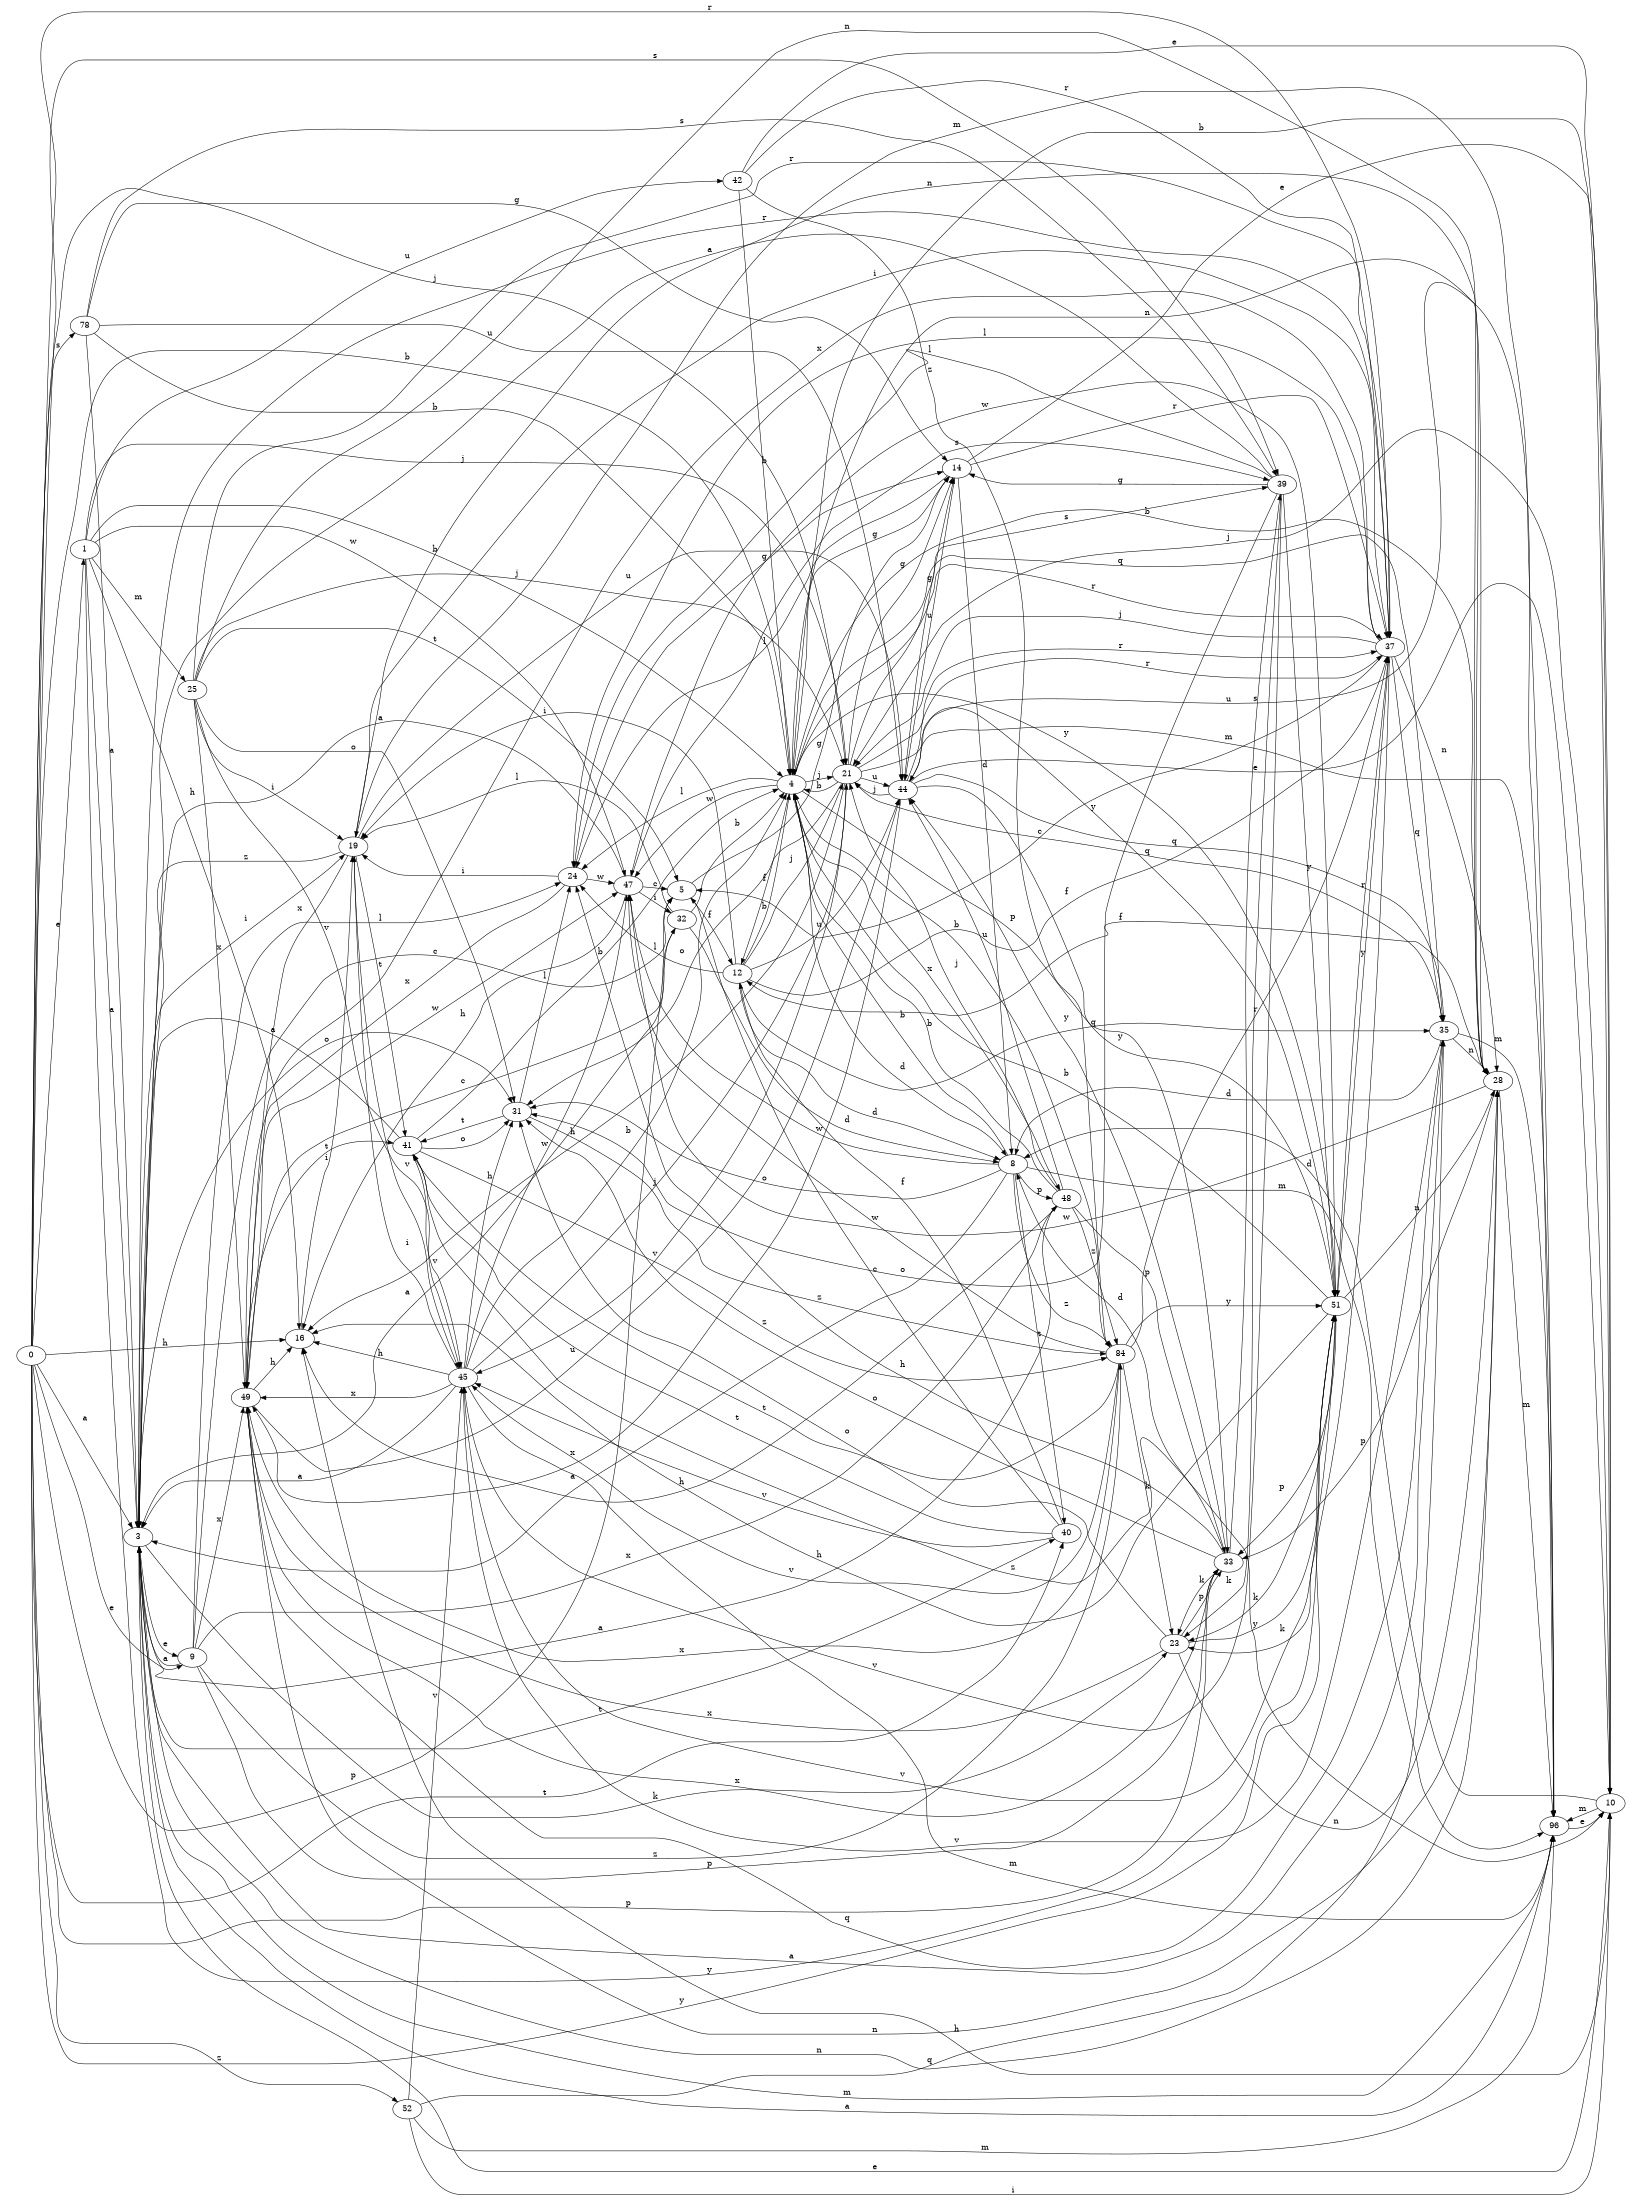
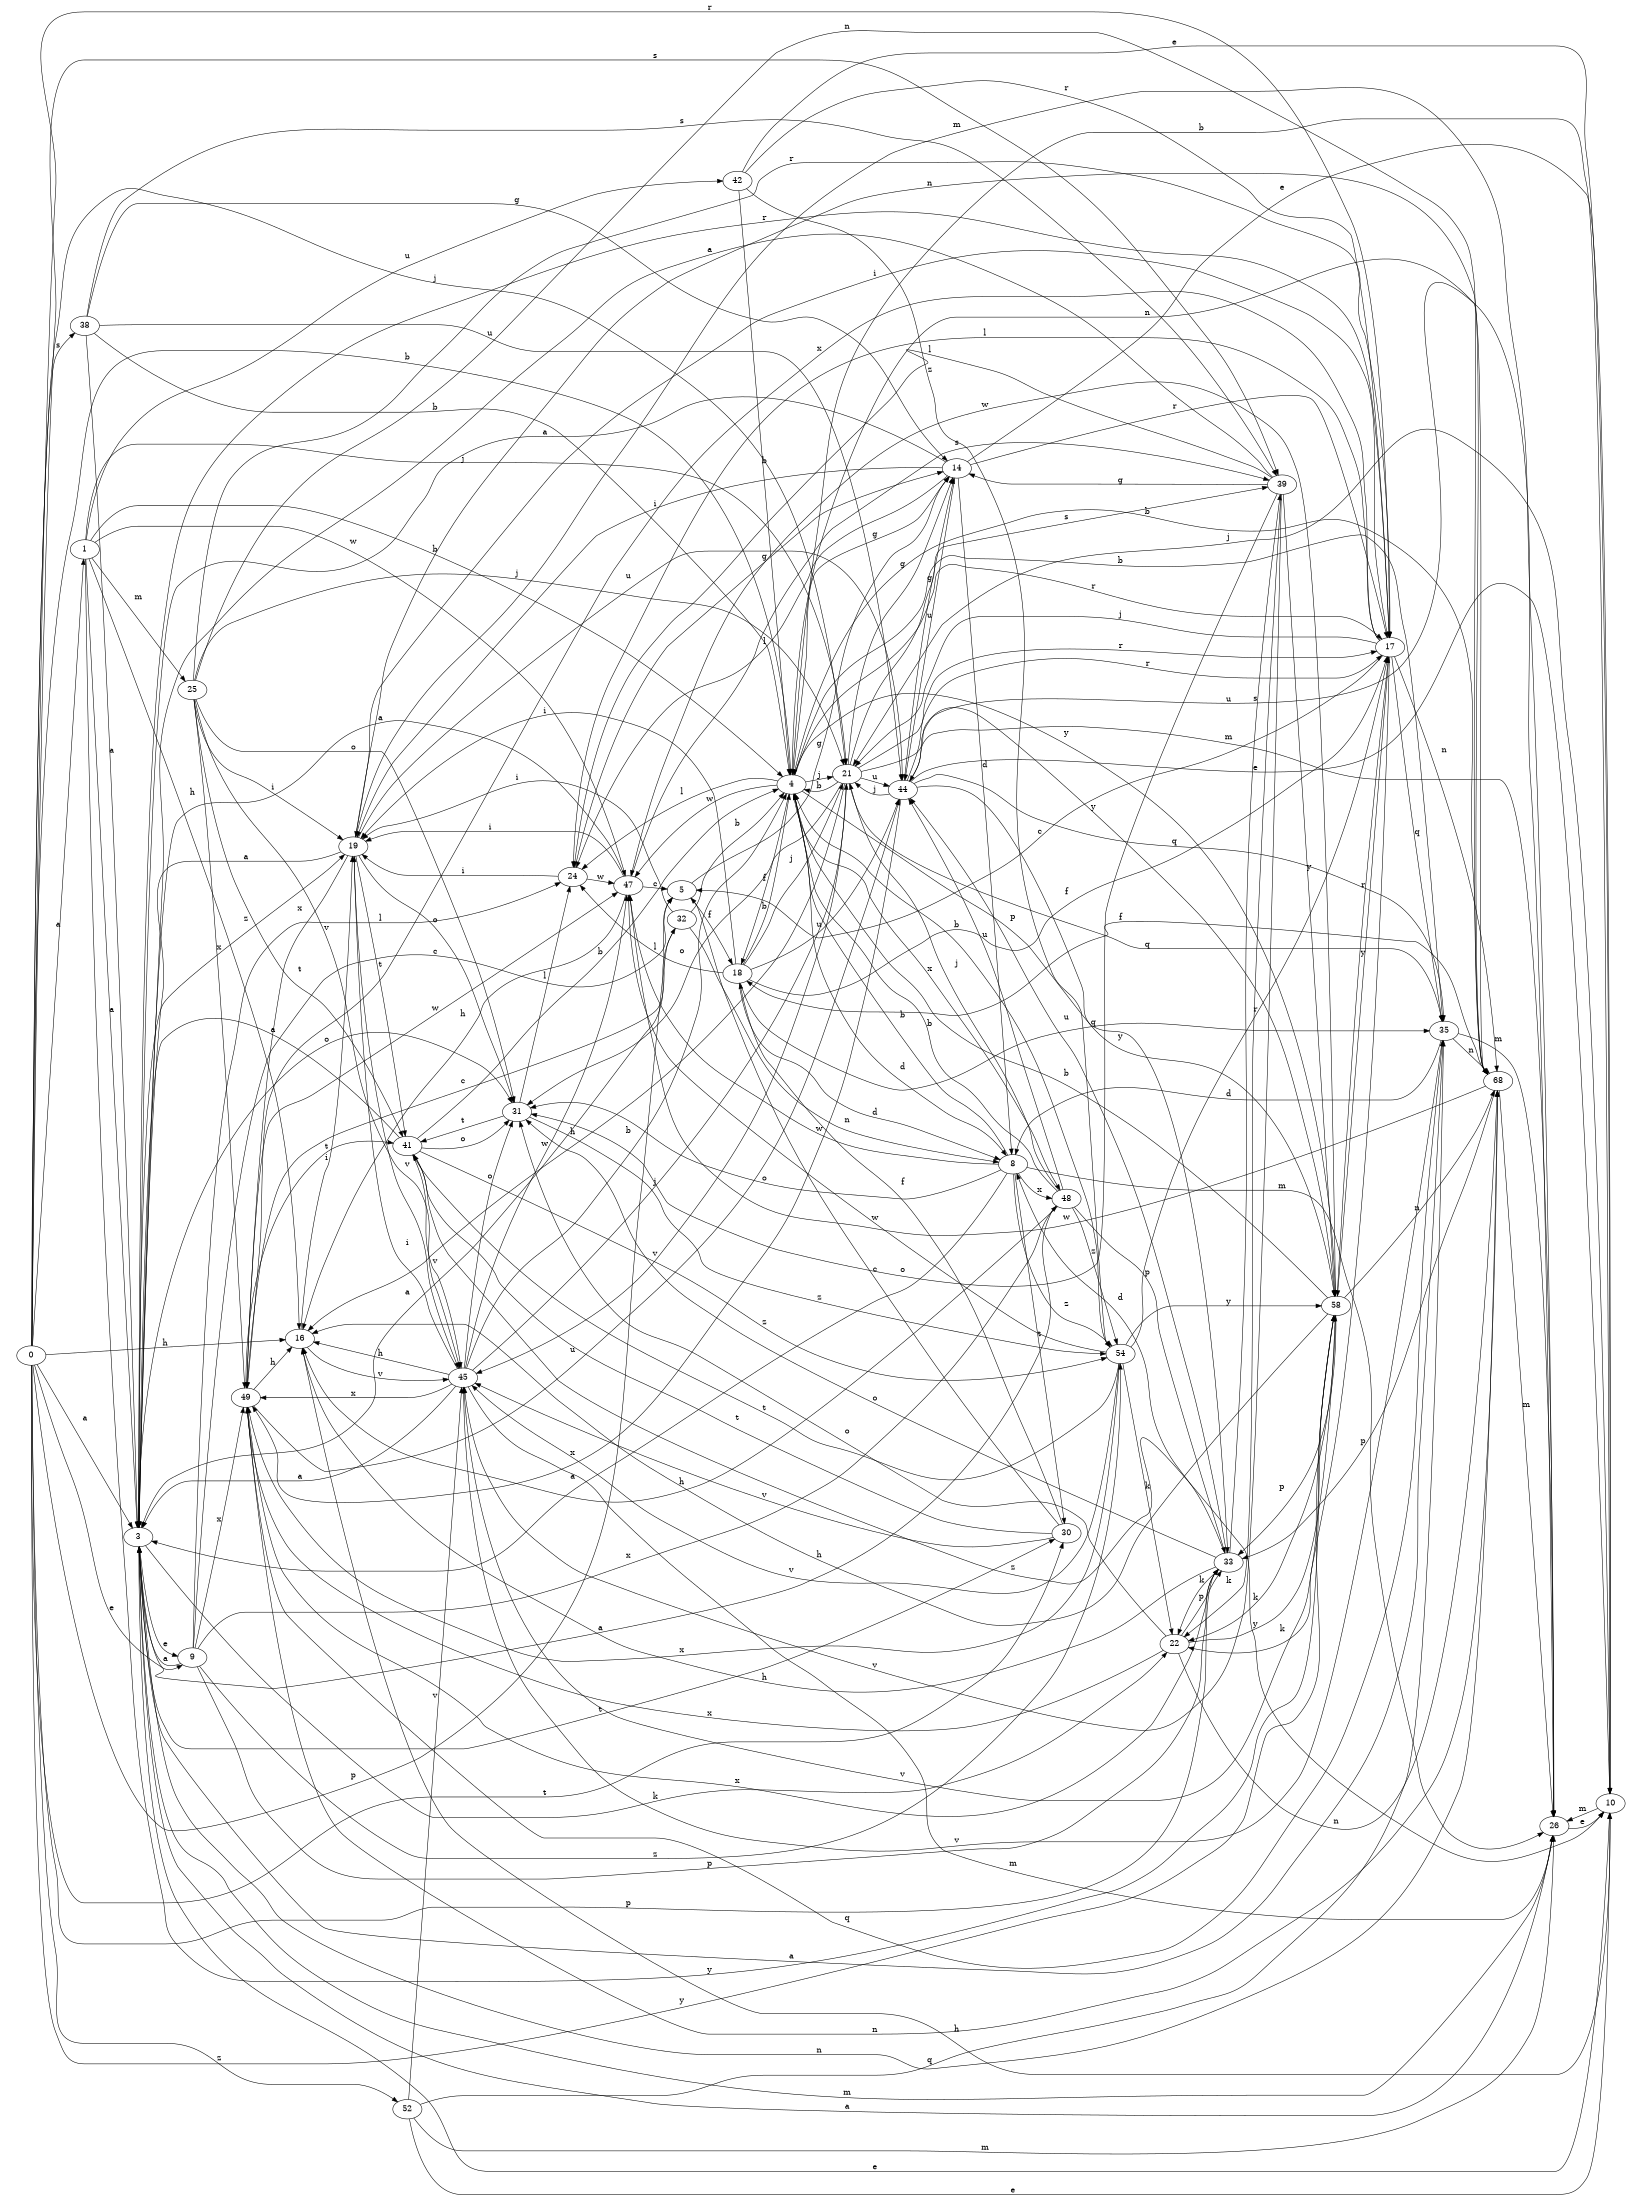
node "78": label "78" -> "38"
edge "14" -> "19": added, label "i"
edge "4" -> "35": label "q" -> "b"
edge "14" -> "3": added, label "a"
node "37": label "37" -> "17"
edge "25" -> "5": now "25" -> "41"
edge "32" -> "19": label "l" -> "i"
edge "19" -> "3": label "z" -> "a"
edge "35" -> "21": reversed
edge "47" -> "32": now "47" -> "19"
edge "3" -> "19": label "i" -> "z"
edge "0" -> "1": label "e" -> "a"
edge "19" -> "31": added, label "o"
node "12": label "12" -> "18"
edge "33" -> "44": label "y" -> "u"
edge "24" -> "49": removed, label "x"
node "28": label "28" -> "68"
edge "32" -> "8": label "d" -> "n"
edge "45" -> "31": label "h" -> "o"
edge "8" -> "48": label "p" -> "x"
node "51": label "51" -> "58"
edge "33" -> "24": now "33" -> "16"
node "84": label "84" -> "54"
edge "16" -> "45": added, label "v"
edge "10" -> "8": removed, label "d"
node "40": label "40" -> "30"
node "23": label "23" -> "22"
node "96": label "96" -> "26"
edge "52" -> "10": label "i" -> "e"
